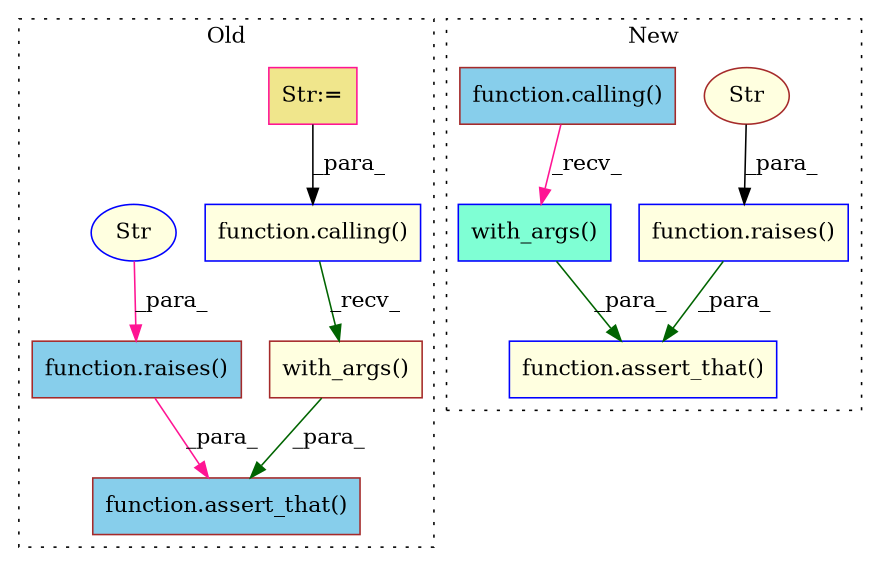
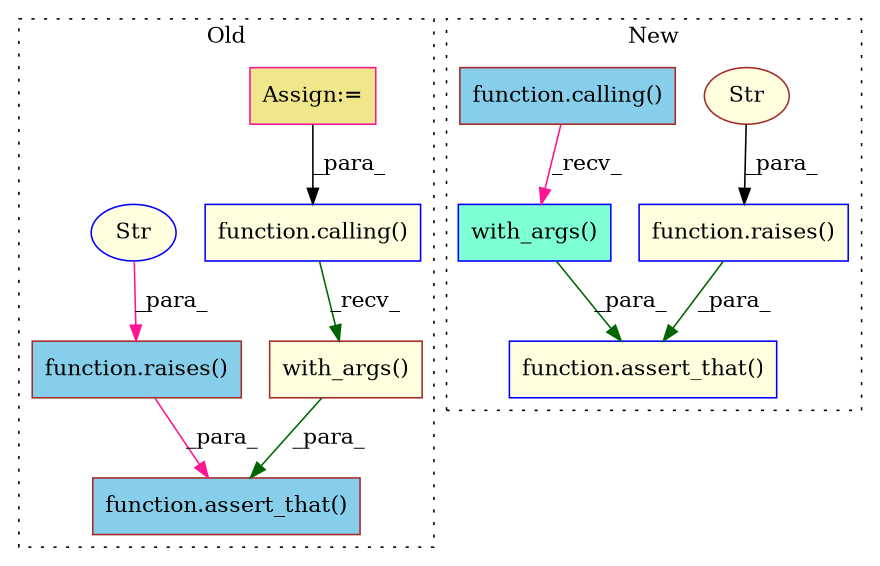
node "Str:=": label "Str:=" -> "Assign:="
